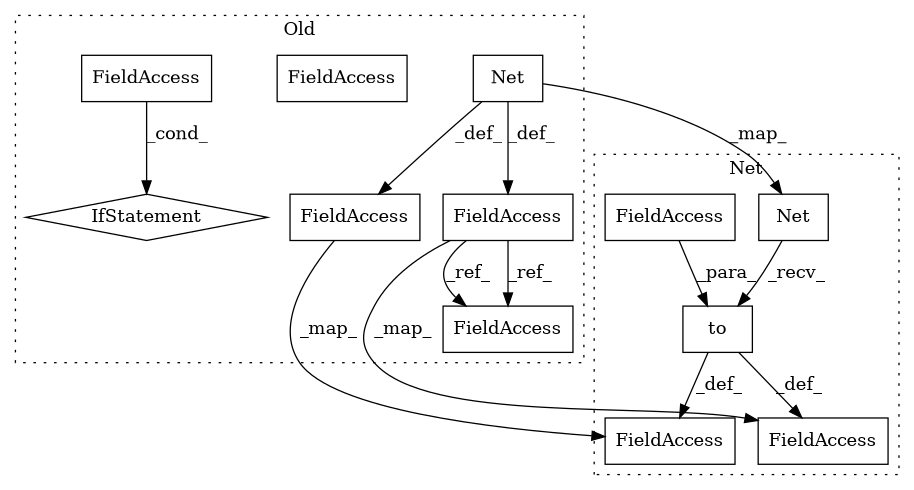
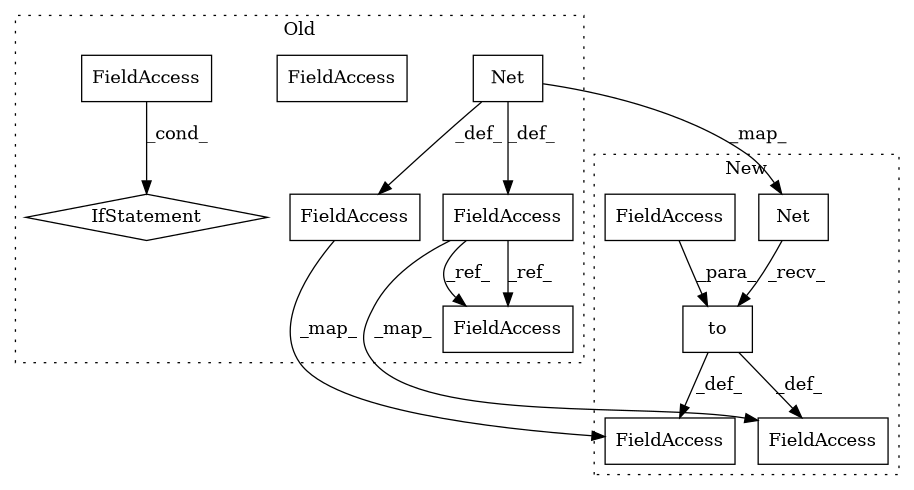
cluster "Net": label "Net" -> "New"
